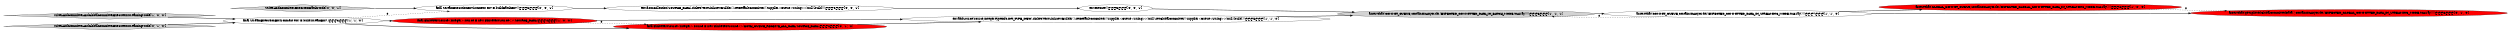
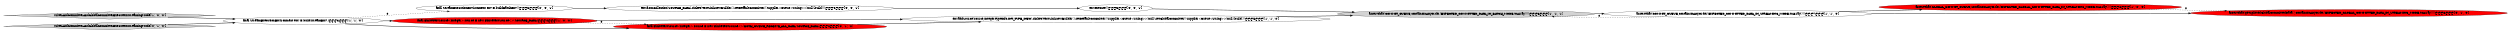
node "writerAndCommitterExecuteInBatchMode['0', '0', '1']": removed
